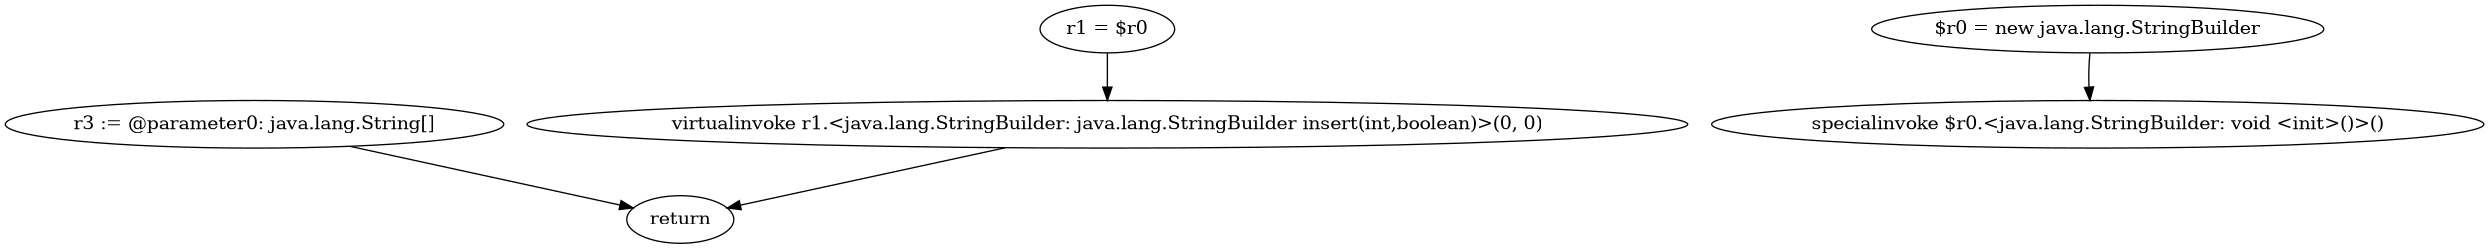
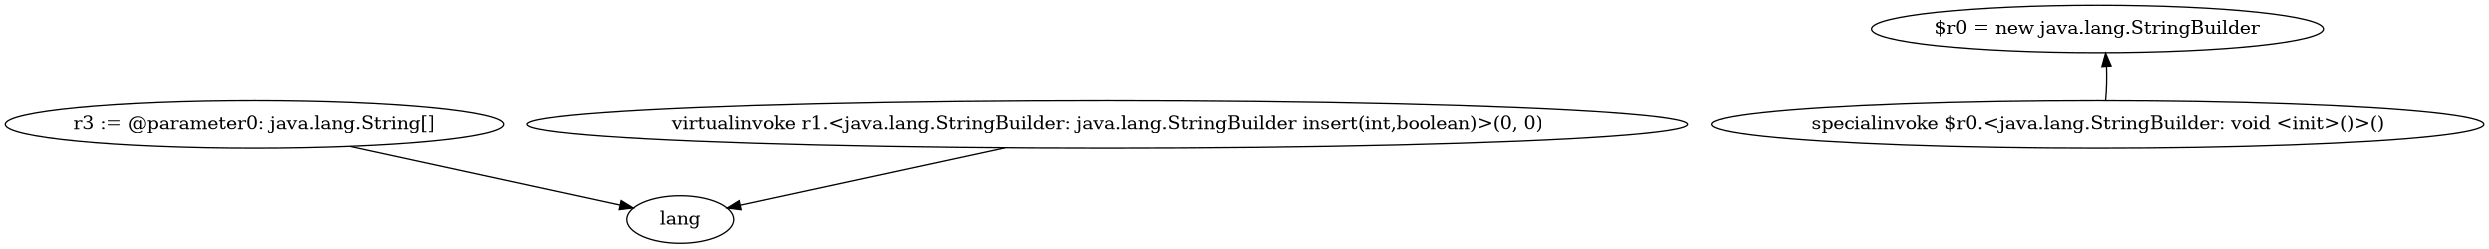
node "r1 = $r0": removed
edge "$r0 = new java.lang.StringBuilder" -> "specialinvoke $r0.<java.lang.StringBuilder: void <init>()>()": reversed
node "return": label "return" -> "lang"
